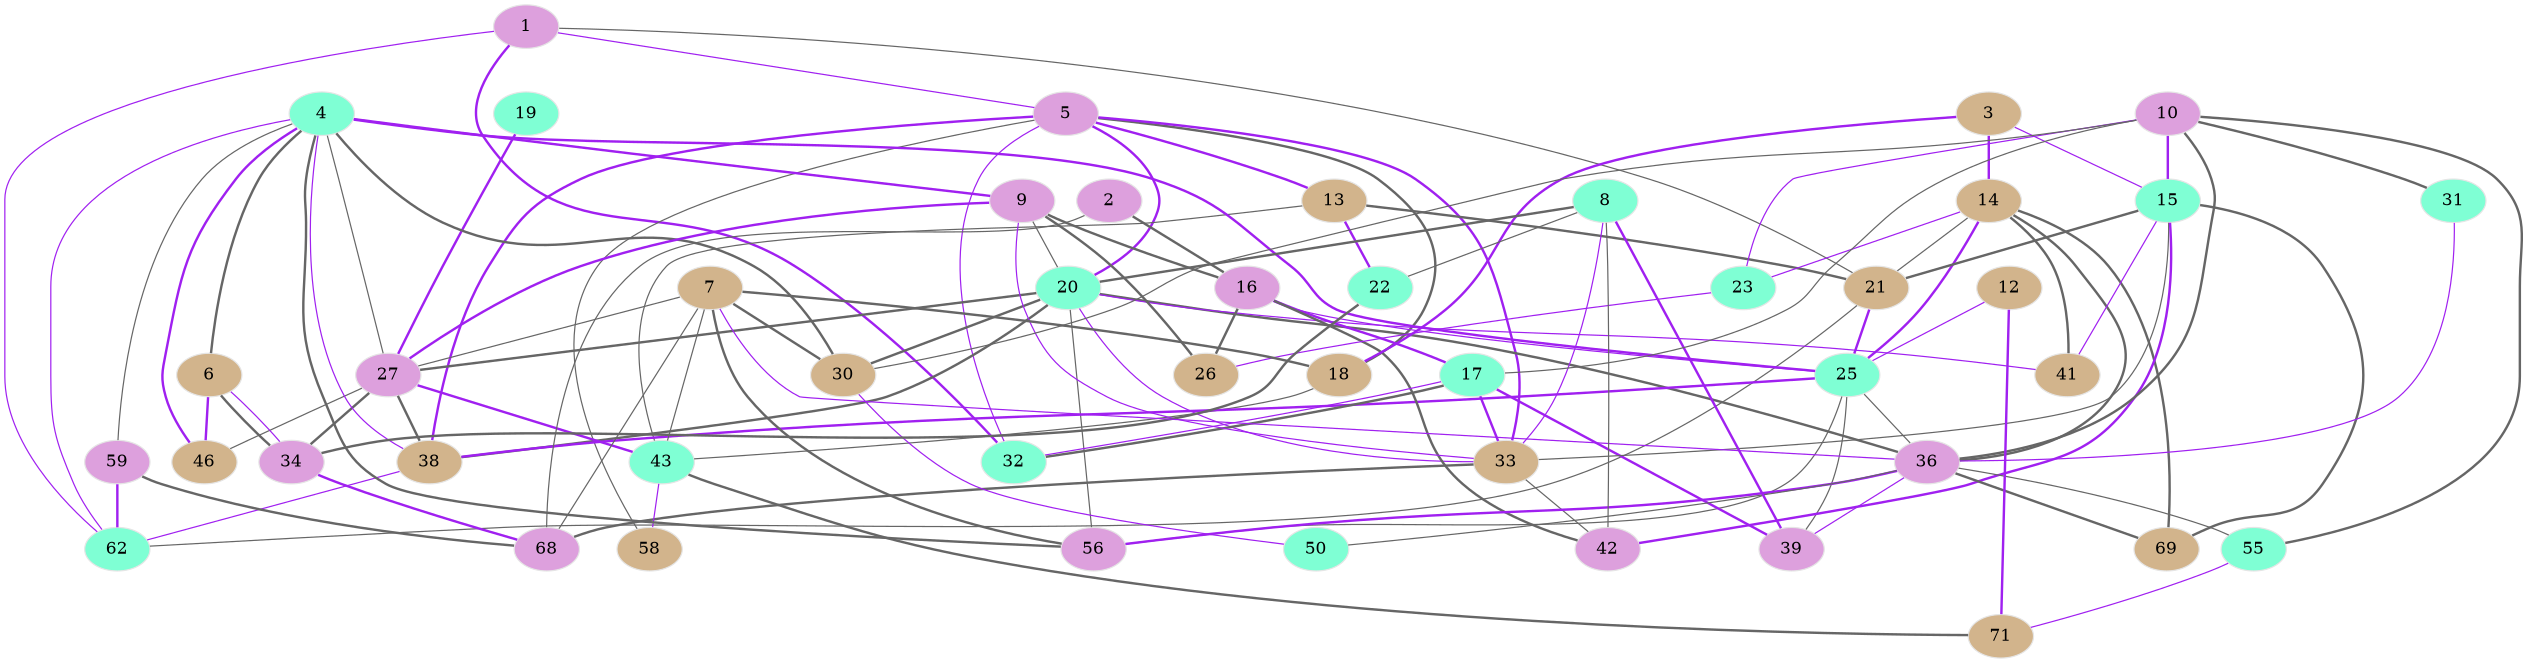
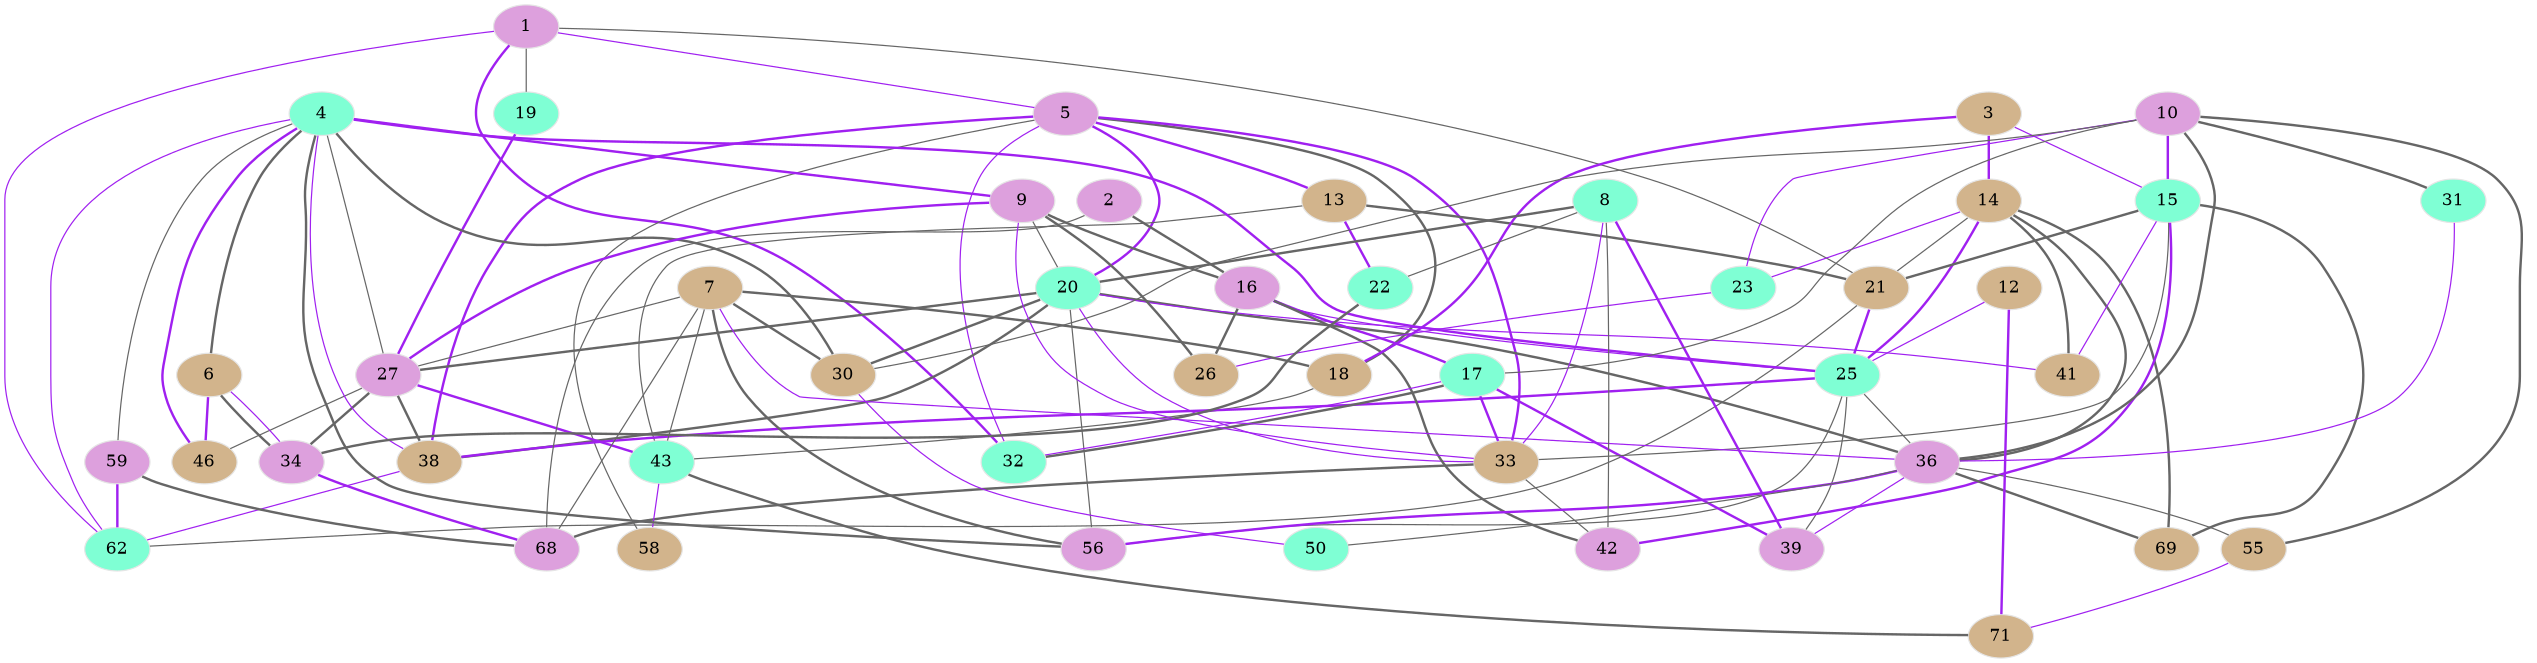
edge "1" -- "19": added
node "55": fillcolor aquamarine -> tan
